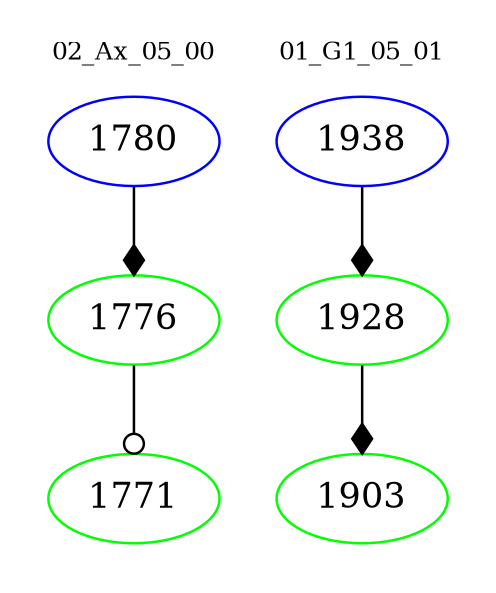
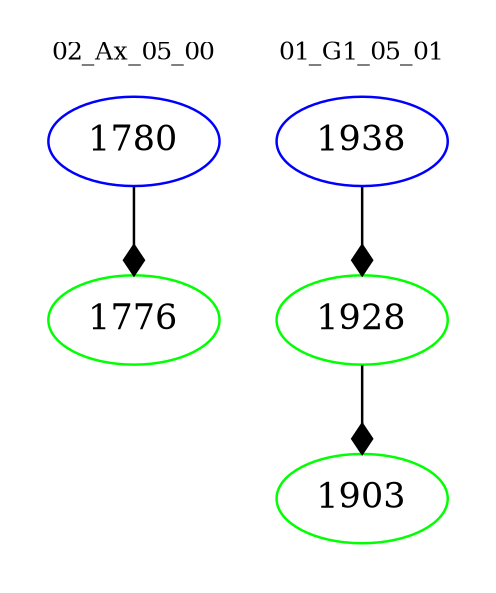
node "1771": removed
